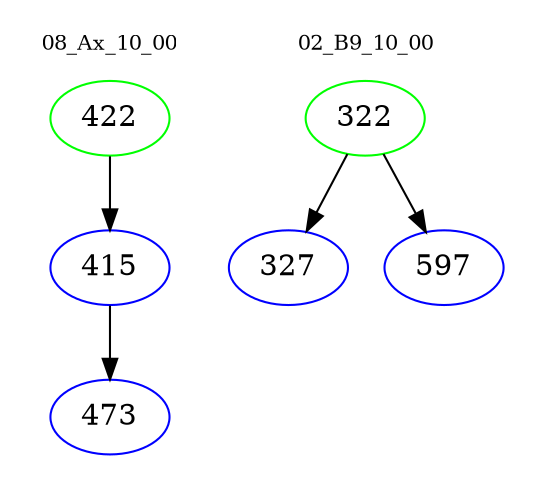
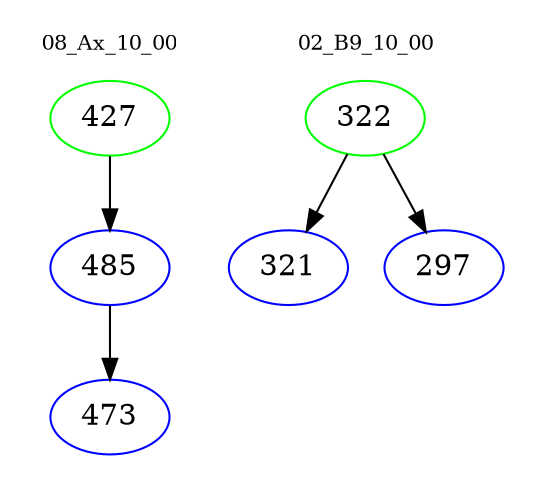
node "422": label "422" -> "427"
node "415": label "415" -> "485"
node "327": label "327" -> "321"
node "597": label "597" -> "297"
